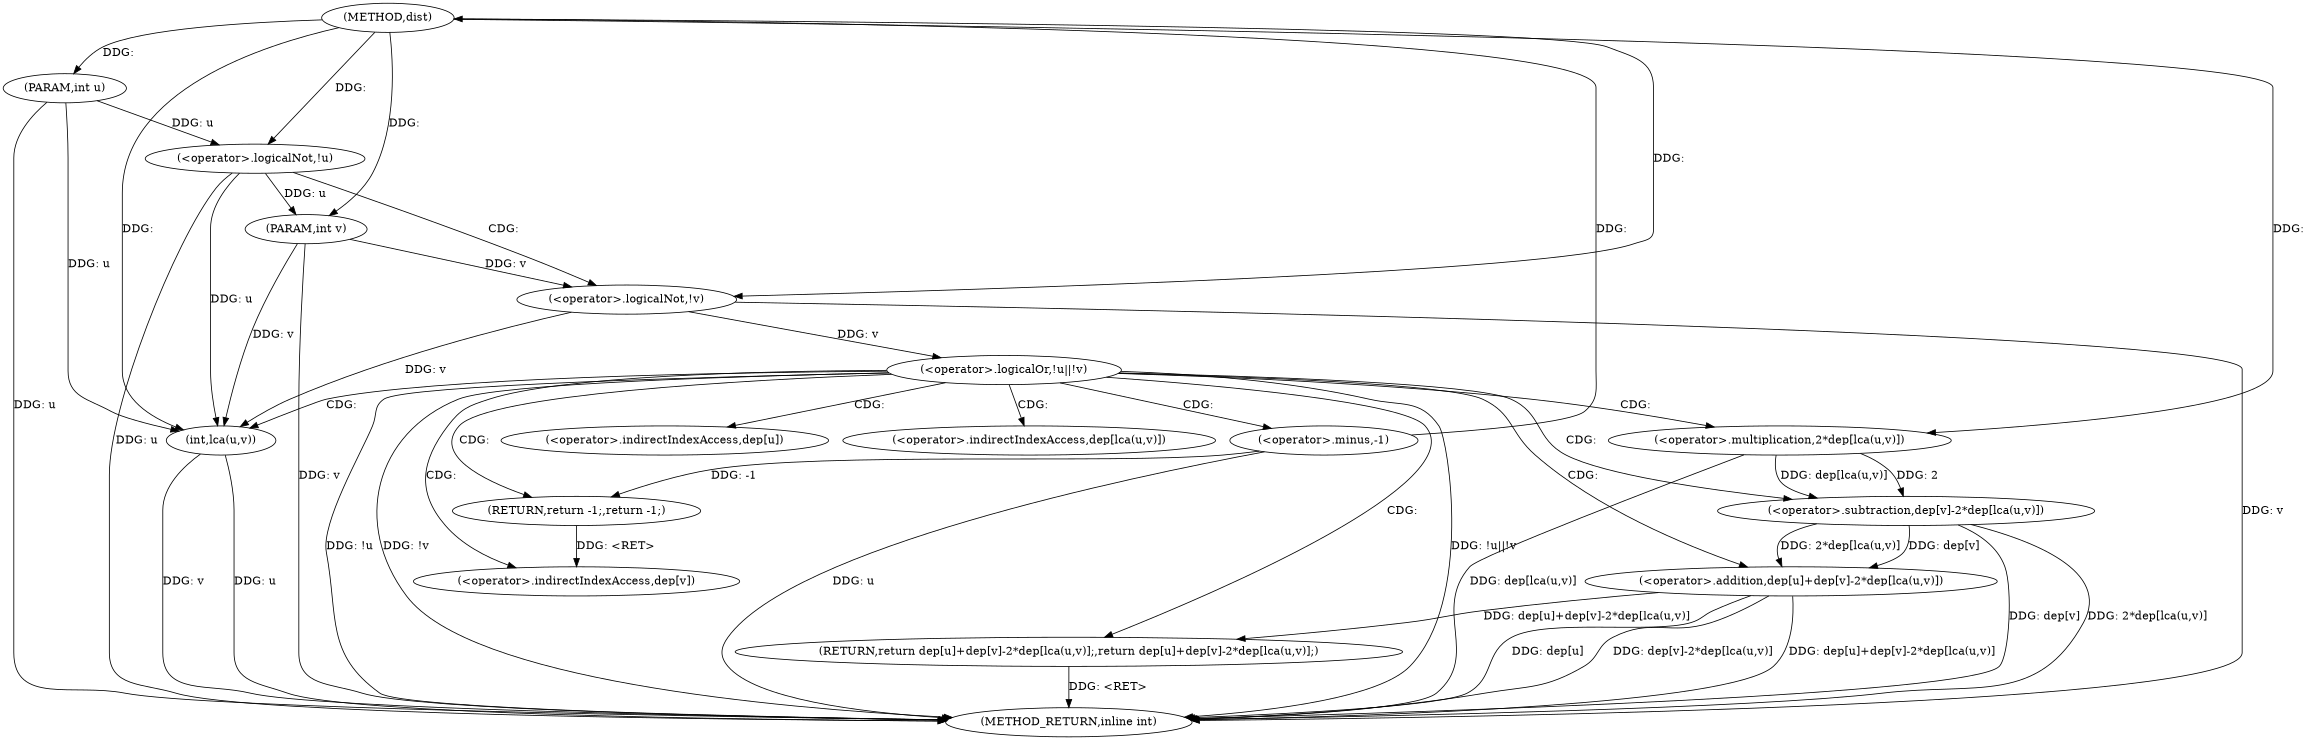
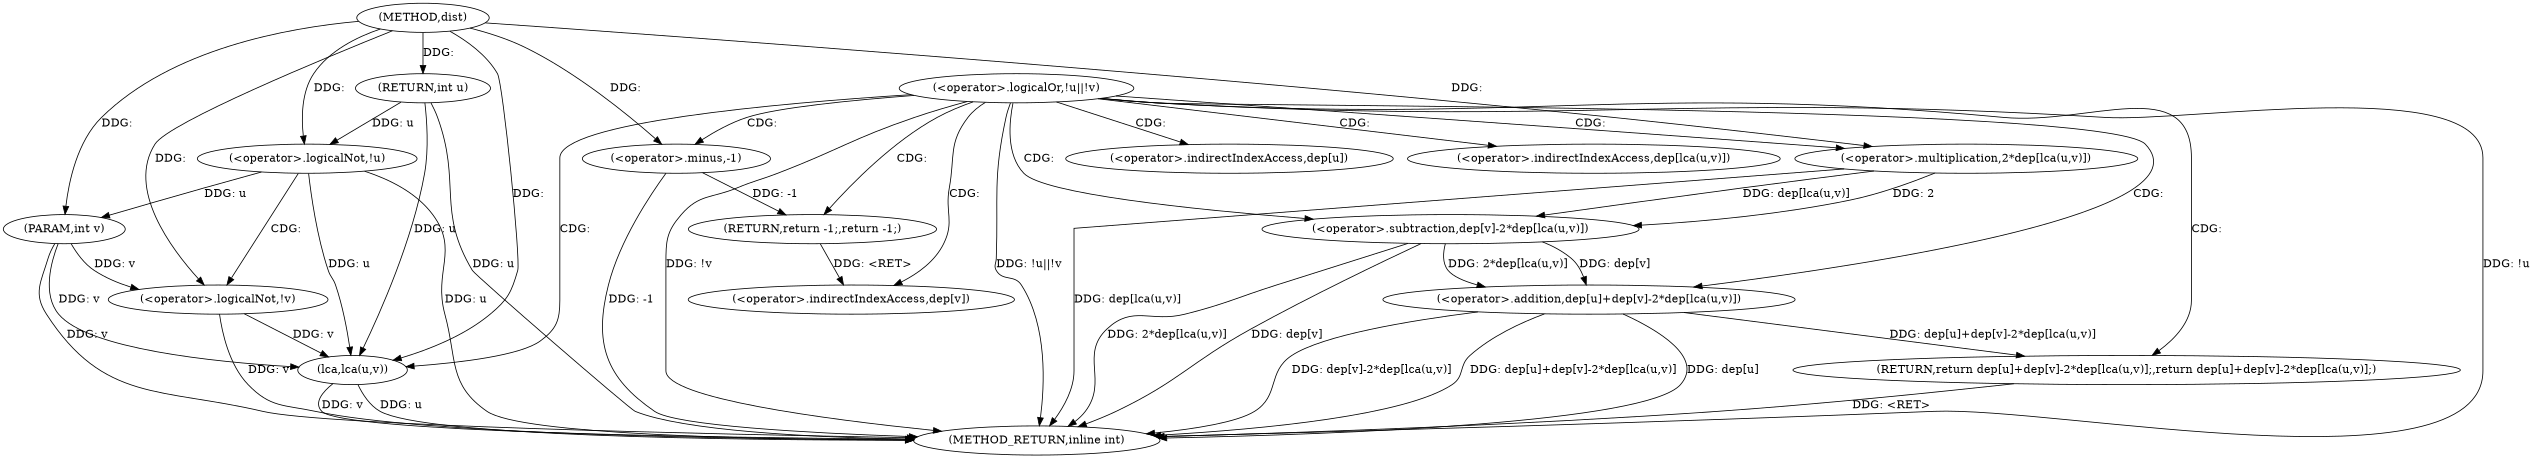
edge "(<operator>.minus,-1)" -> "(METHOD,dist)": reversed
node "(PARAM,int u)": label "(PARAM,int u)" -> "(RETURN,int u)"
edge "(<operator>.logicalNot,!v)" -> "(<operator>.logicalOr,!u||!v)": removed, label "DDG: v"
node "(int,lca(u,v))": label "(int,lca(u,v))" -> "(lca,lca(u,v))"
edge "(<operator>.minus,-1)" -> "(METHOD_RETURN,inline int)": label "DDG: u" -> "DDG: -1"
